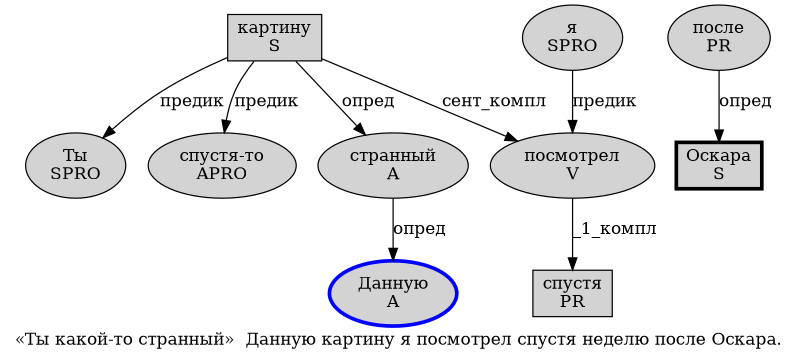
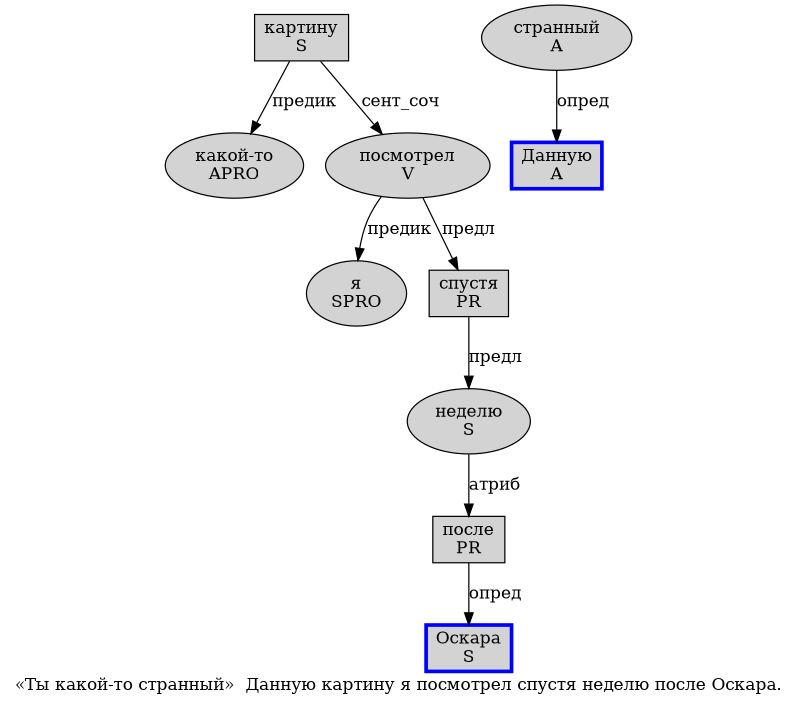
node "после PR": shape ellipse -> box
edge "картину S" -> "странный A": removed, label "опред"
edge "я SPRO" -> "посмотрел V": reversed
edge "картину S" -> "посмотрел V": label "сент_компл" -> "сент_соч"
node "Ты SPRO": removed
node "спустя-то APRO": label "спустя-то APRO" -> "какой-то APRO"
node "Оскара S": color black -> blue
edge "посмотрел V" -> "спустя PR": label "_1_компл" -> "предл"
node "Данную A": shape ellipse -> box
node "неделю S": added
